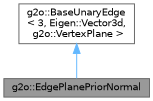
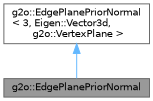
node "g2o::BaseUnaryEdge < 3, Eigen::Vector3d, g2o::VertexPlane >": label "g2o::BaseUnaryEdge < 3, Eigen::Vector3d, g2o::VertexPlane >" -> "g2o::EdgePlanePriorNormal < 3, Eigen::Vector3d, g2o::VertexPlane >"
